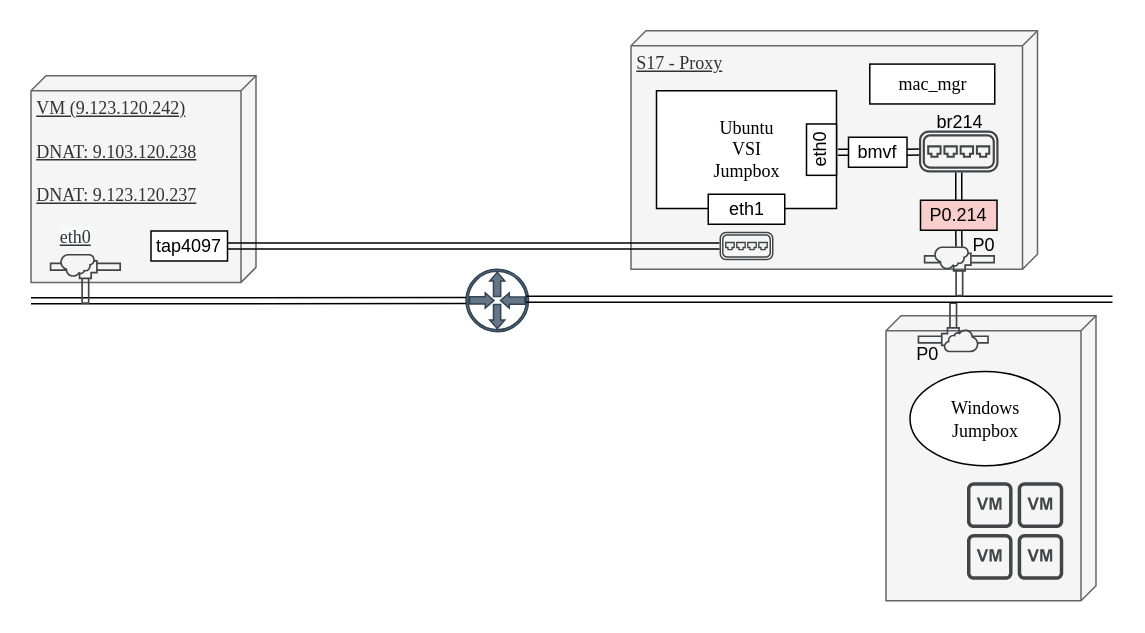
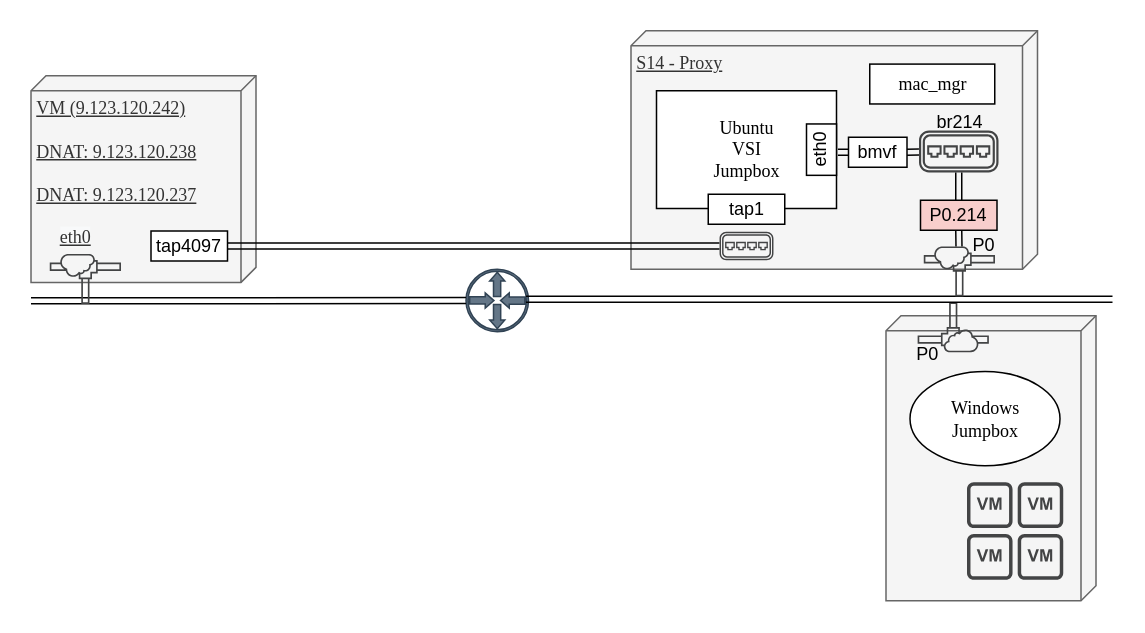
node "S17 - Proxy": label "S17 - Proxy" -> "S14 - Proxy"
node "VM (9.123.120.242) DNAT: 9.103.120.238 DNAT: 9.123.120.237": label "VM (9.123.120.242) DNAT: 9.103.120.238 DNAT: 9.123.120.237" -> "VM (9.123.120.242) DNAT: 9.123.120.238 DNAT: 9.123.120.237"
node "eth1": label "eth1" -> "tap1"
